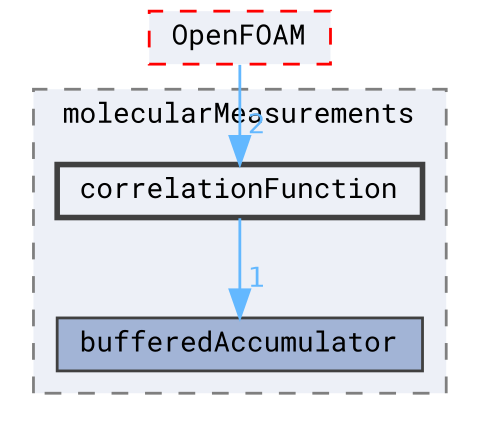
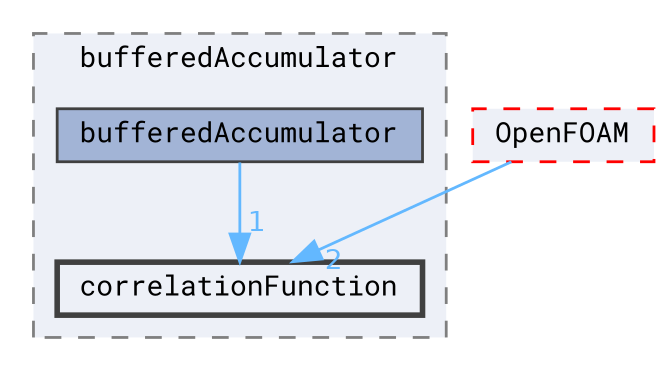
cluster "molecularMeasurements": label "molecularMeasurements" -> "bufferedAccumulator"
edge "correlationFunction" -> "bufferedAccumulator": reversed
